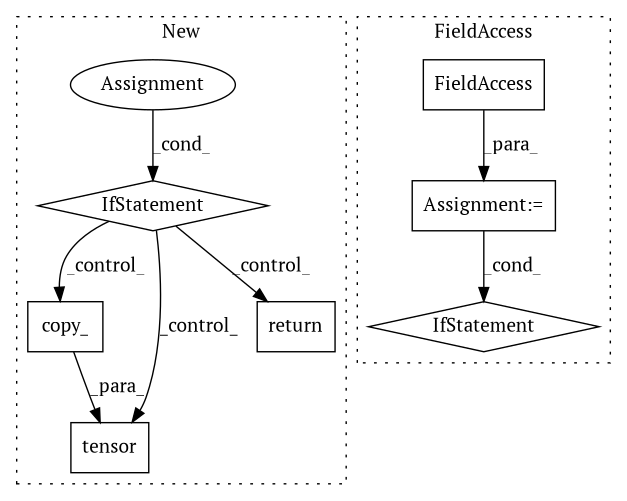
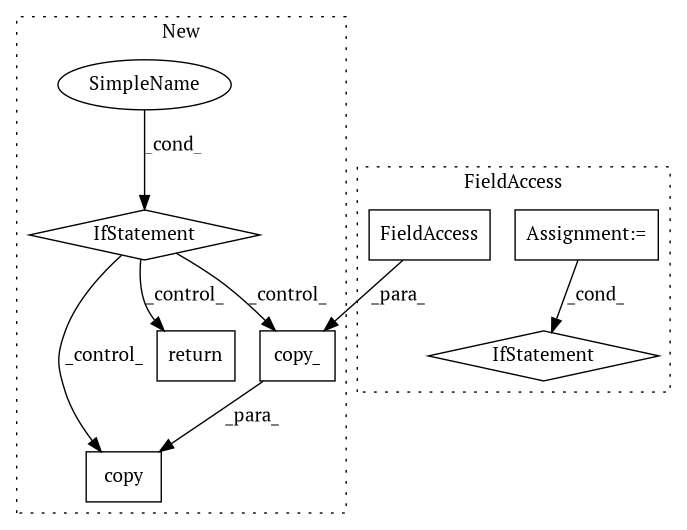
node "Assignment": label "Assignment" -> "SimpleName"
edge "FieldAccess" -> "Assignment:=": now "FieldAccess" -> "copy_"
node "tensor": label "tensor" -> "copy"
